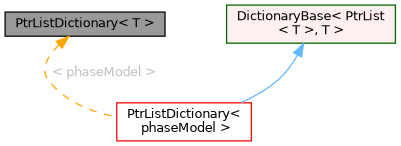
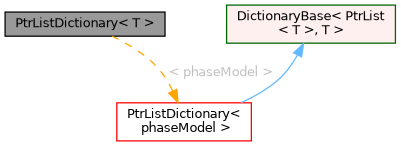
edge "PtrListDictionary< phaseModel >" -> "PtrListDictionary< T >": reversed
